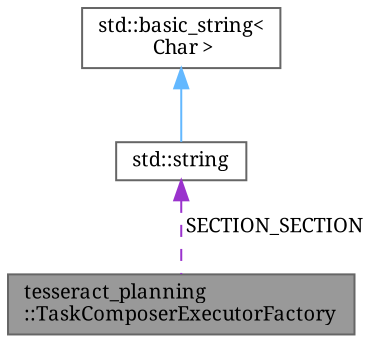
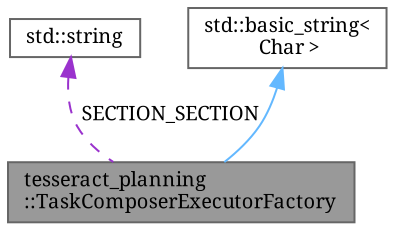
edge "std::string" -> "std::basic_string< Char >": now "tesseract_planning ::TaskComposerExecutorFactory" -> "std::basic_string< Char >"
